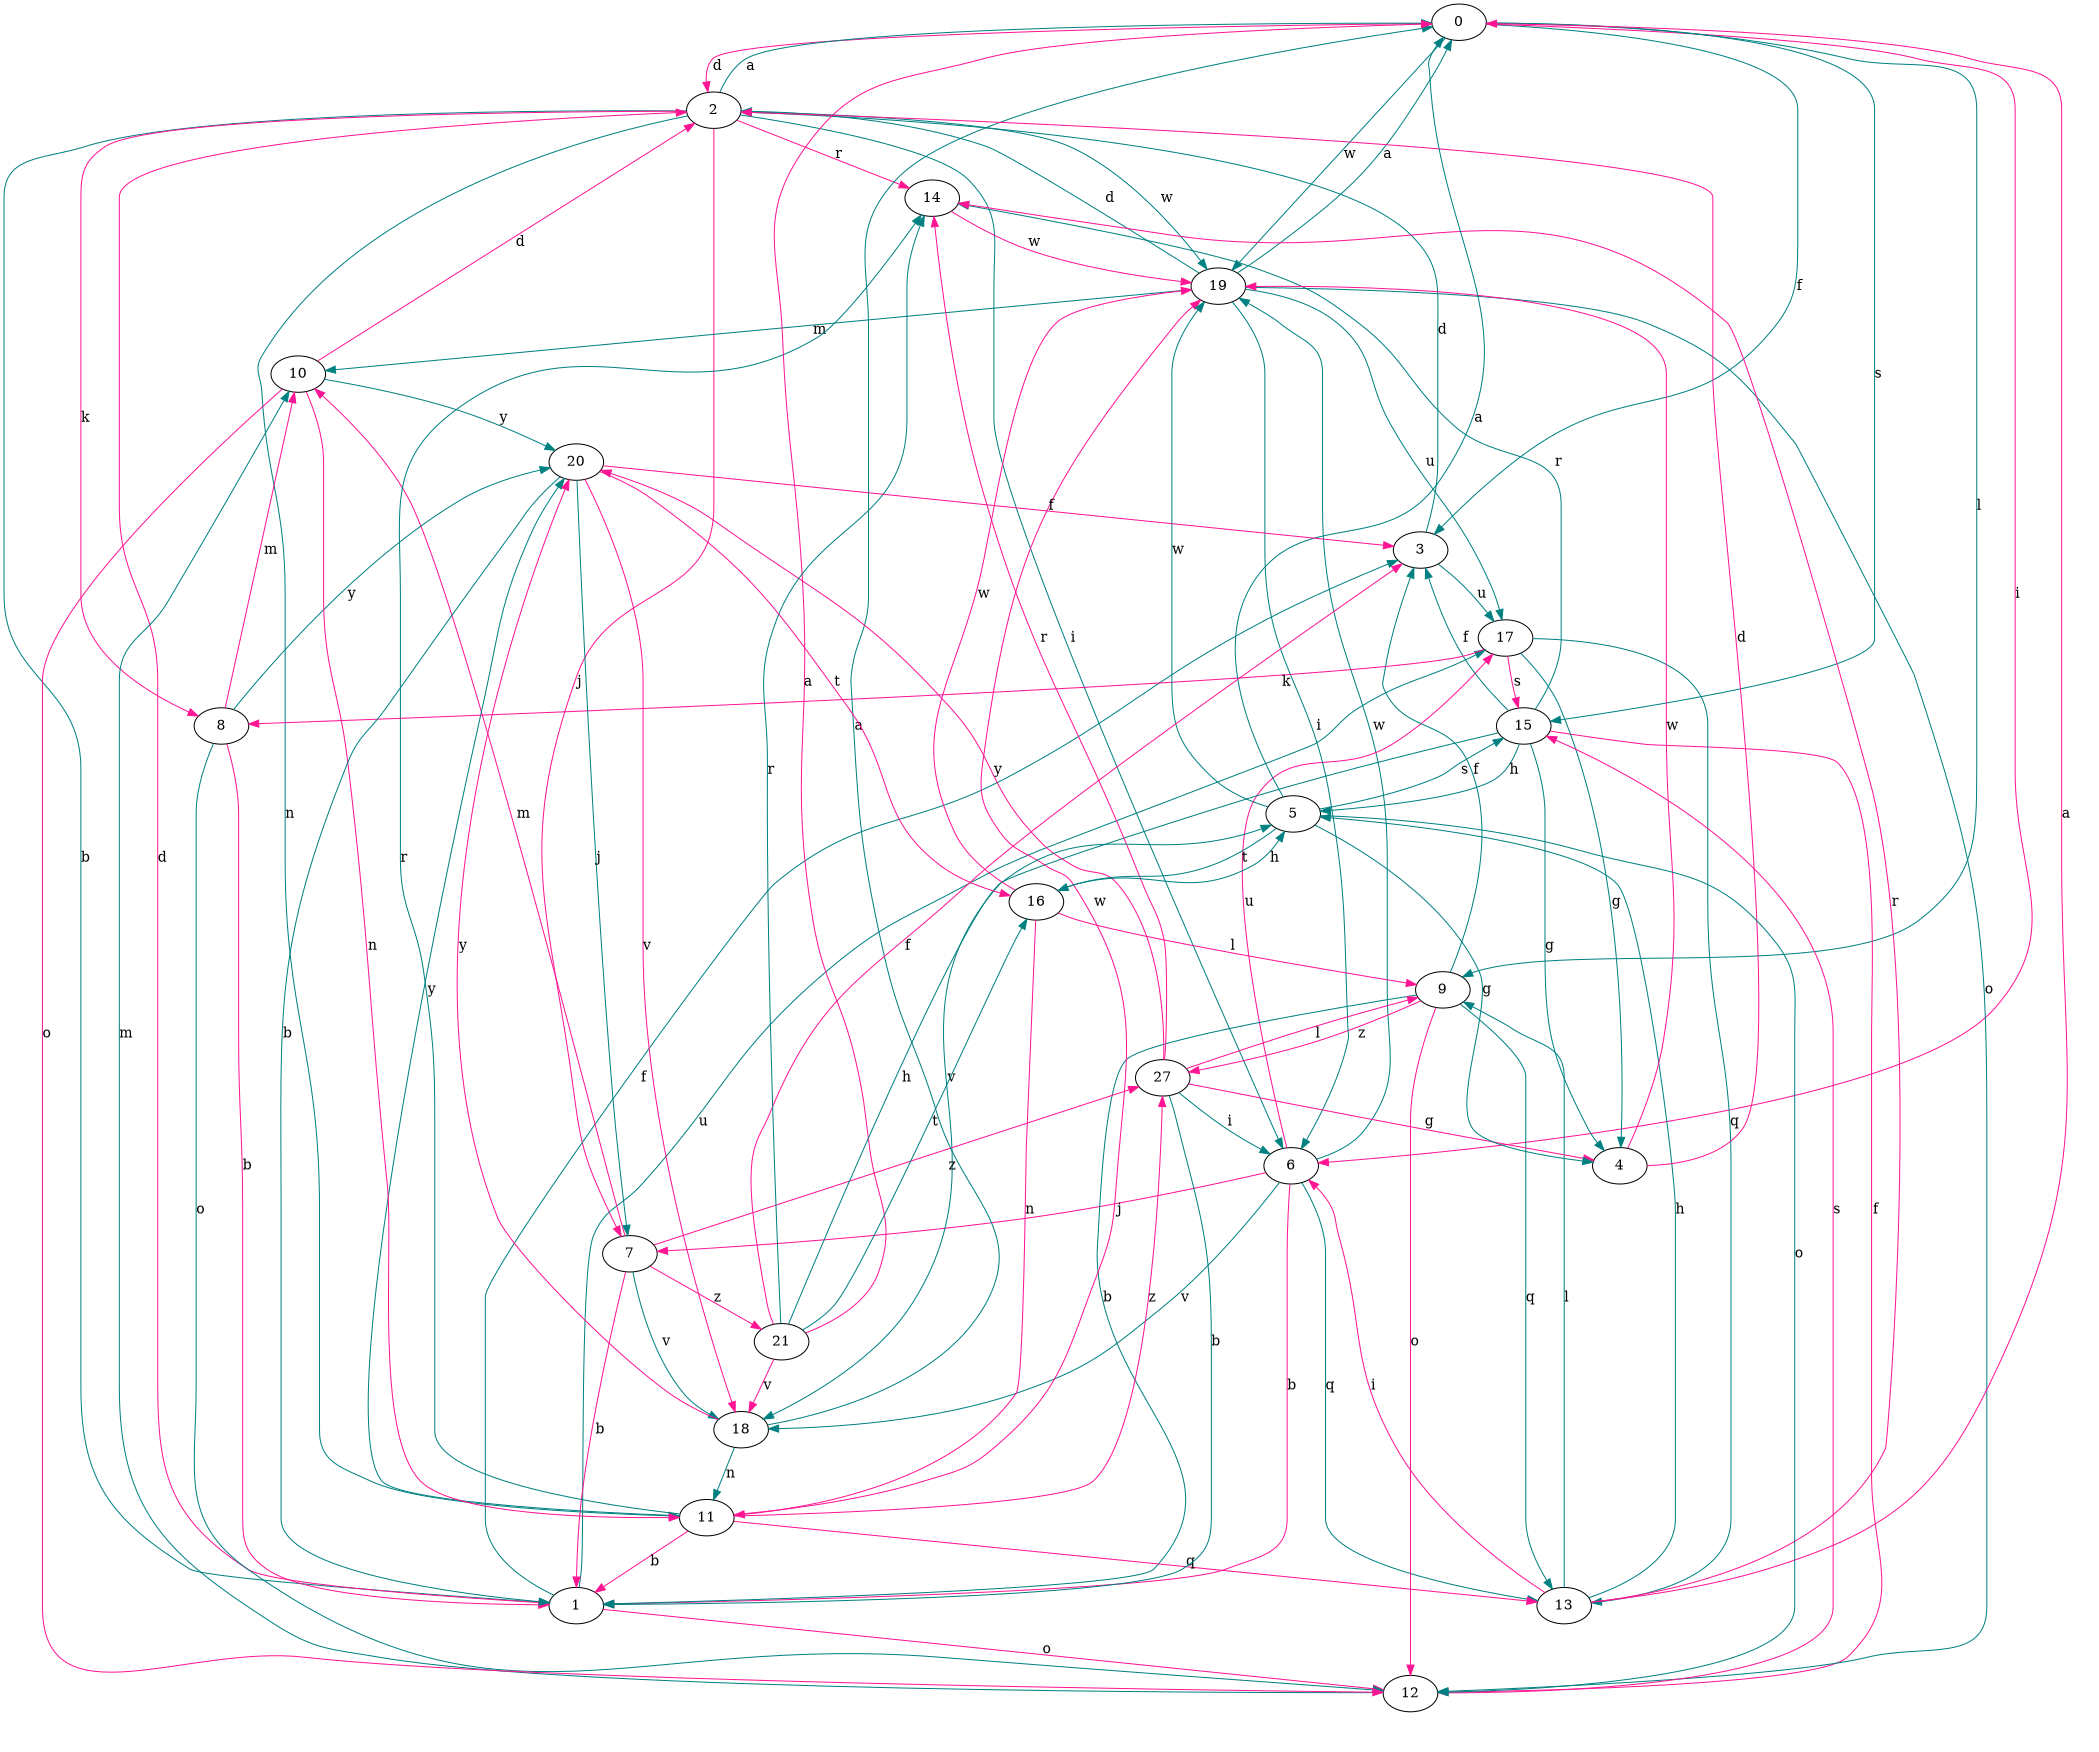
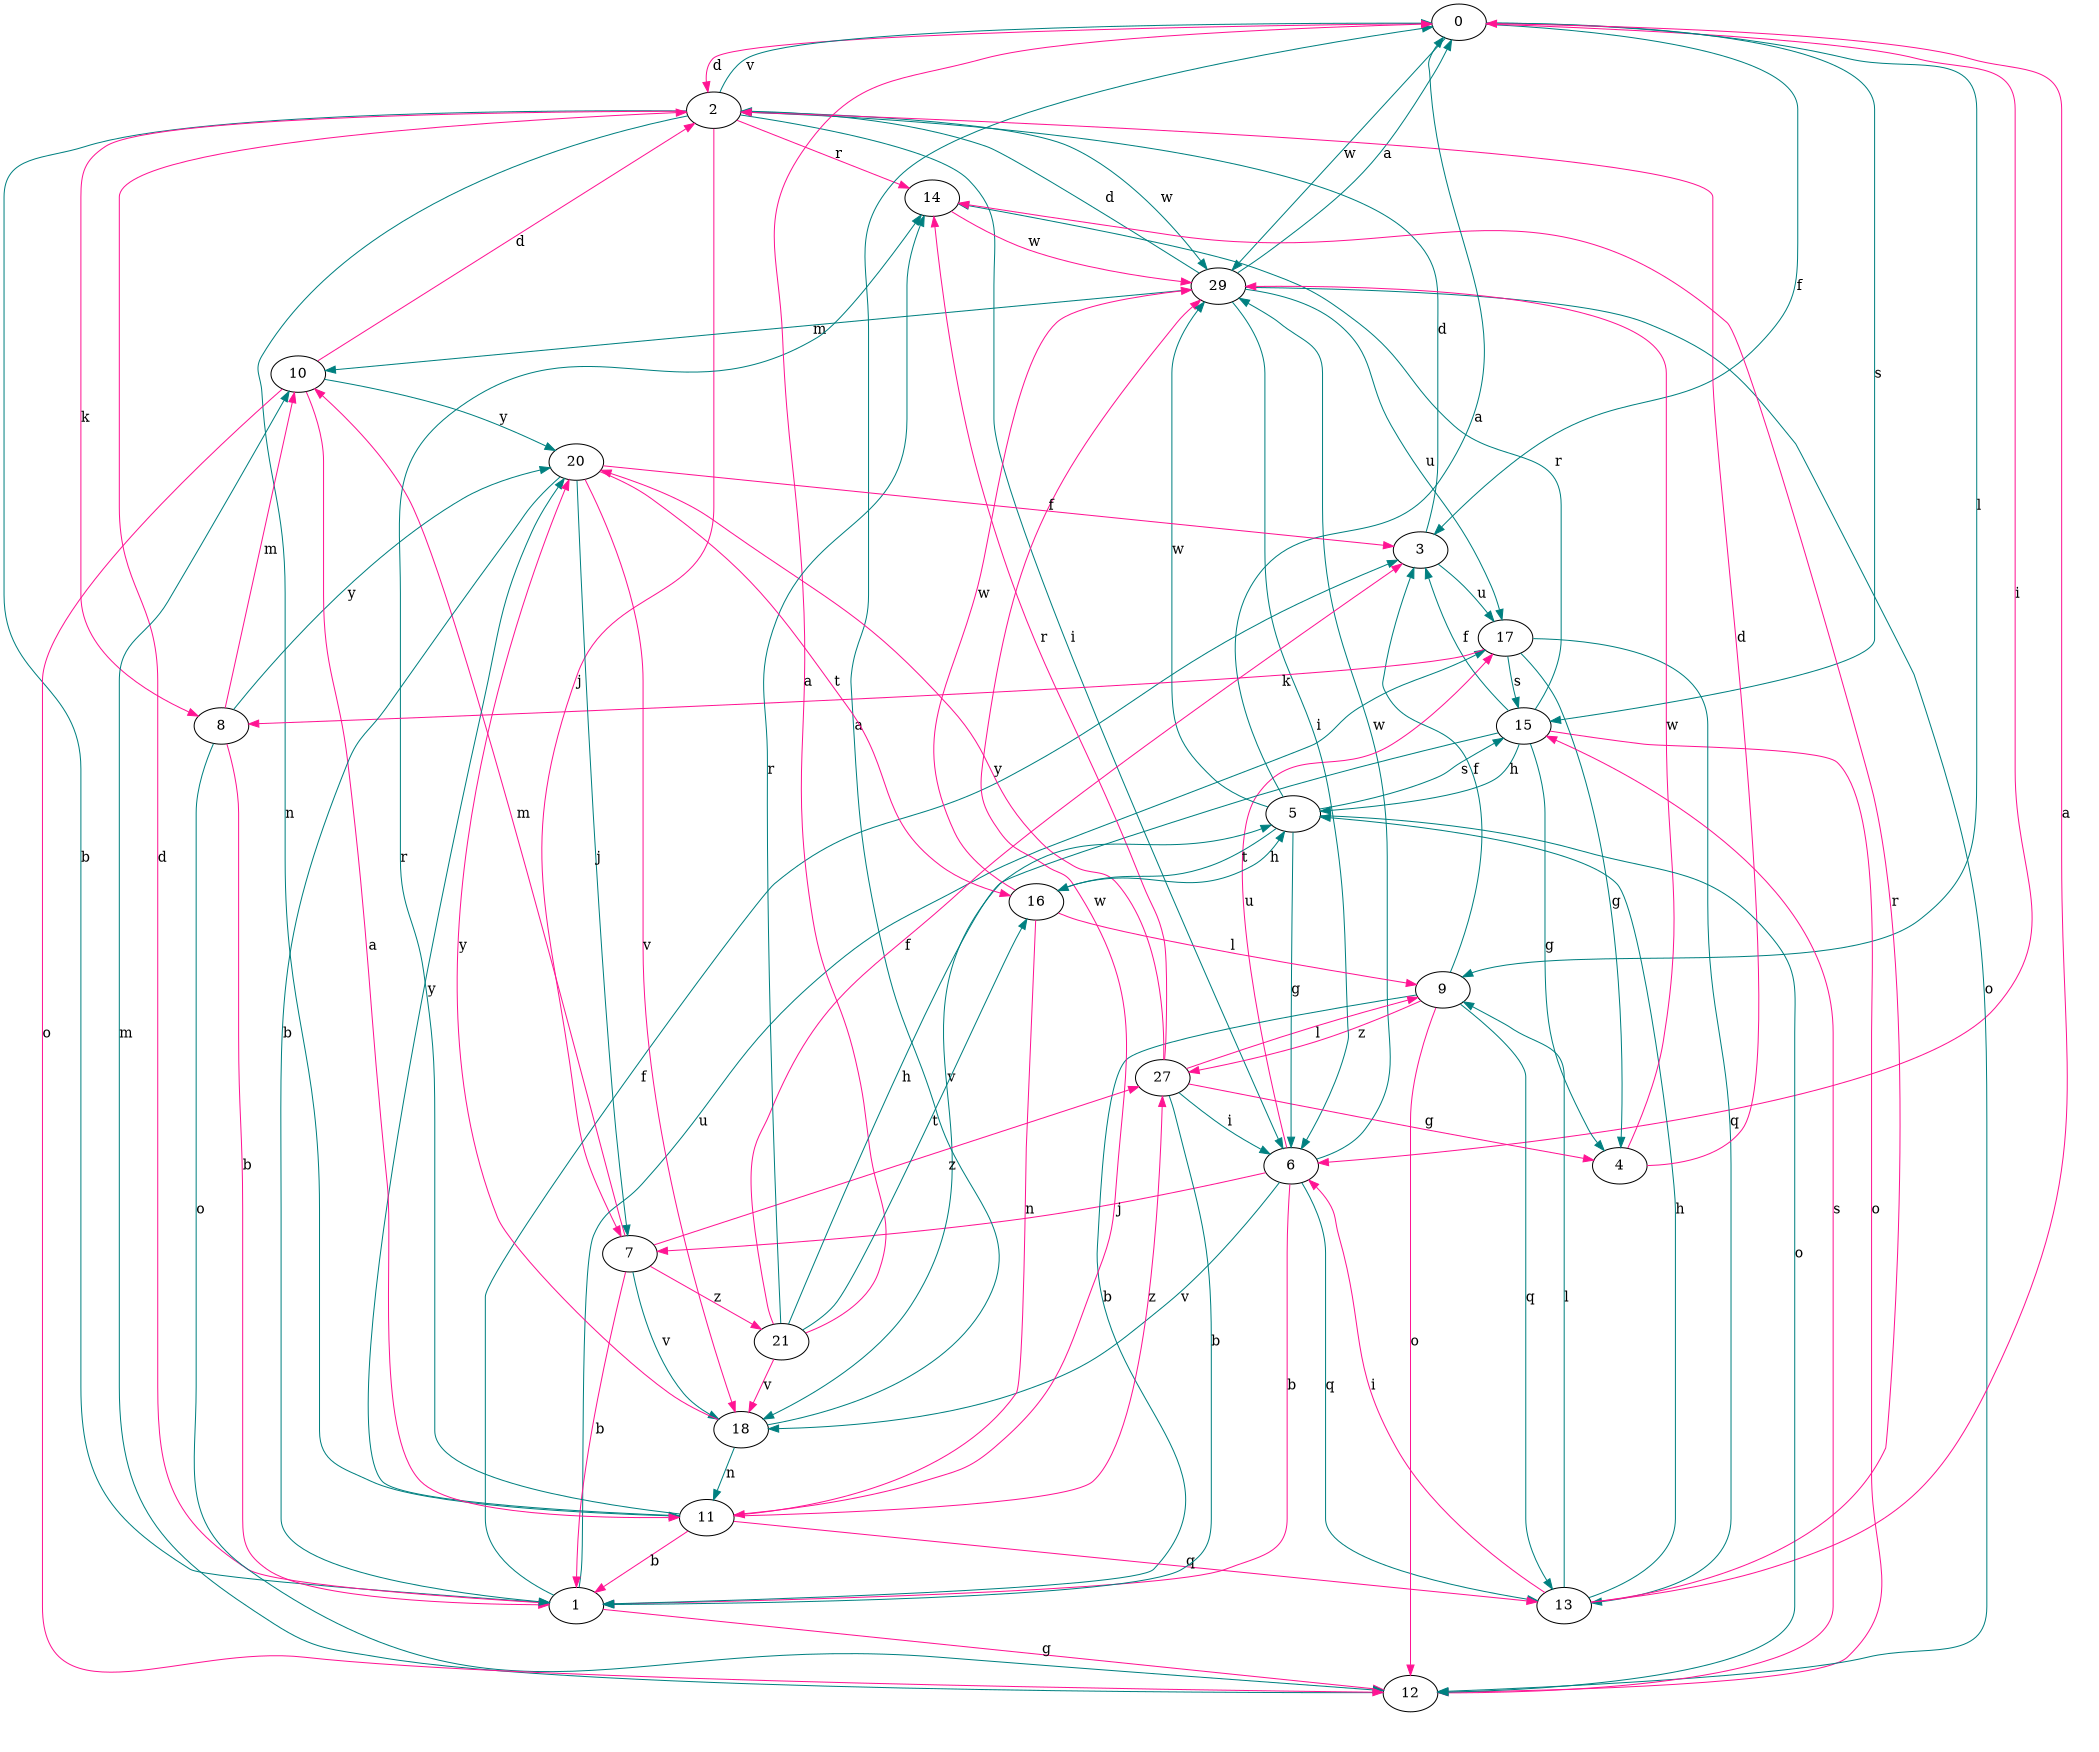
edge "2" -> "0": label "a" -> "v"
node "19": label "19" -> "29"
edge "17" -> "15": color deeppink -> teal
edge "10" -> "11": label "n" -> "a"
edge "5" -> "4": now "5" -> "6"
edge "15" -> "12": label "f" -> "o"
edge "1" -> "12": label "o" -> "g"
